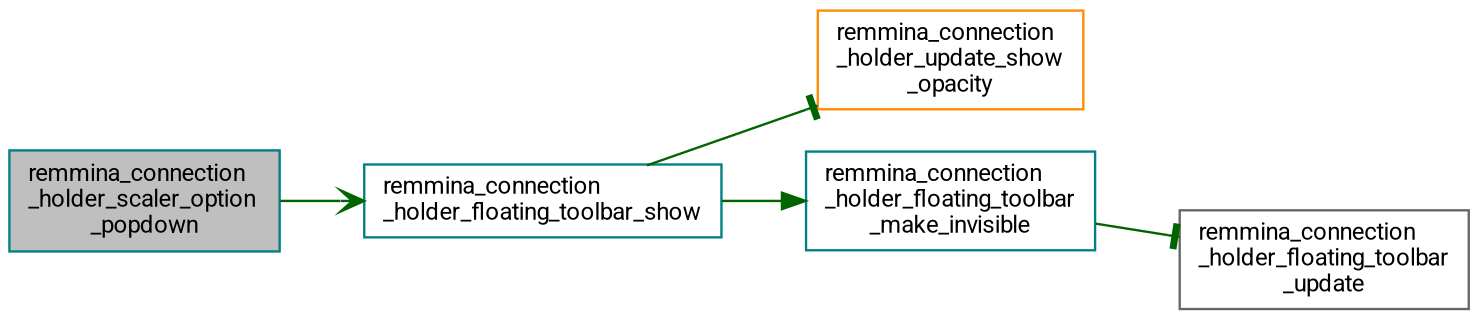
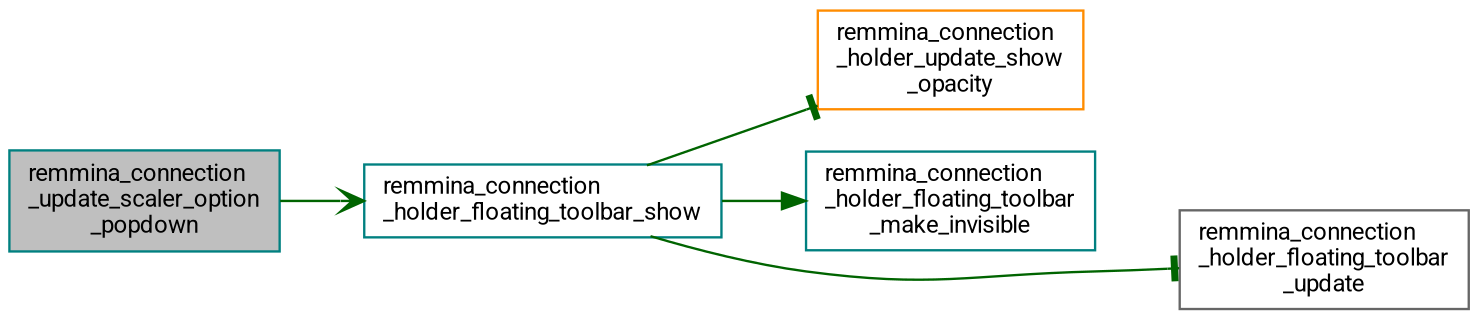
node "remmina_connection _holder_scaler_option _popdown": label "remmina_connection _holder_scaler_option _popdown" -> "remmina_connection _update_scaler_option _popdown"
edge "remmina_connection _holder_floating_toolbar _make_invisible" -> "remmina_connection _holder_floating_toolbar _update": now "remmina_connection _holder_floating_toolbar_show" -> "remmina_connection _holder_floating_toolbar _update"
